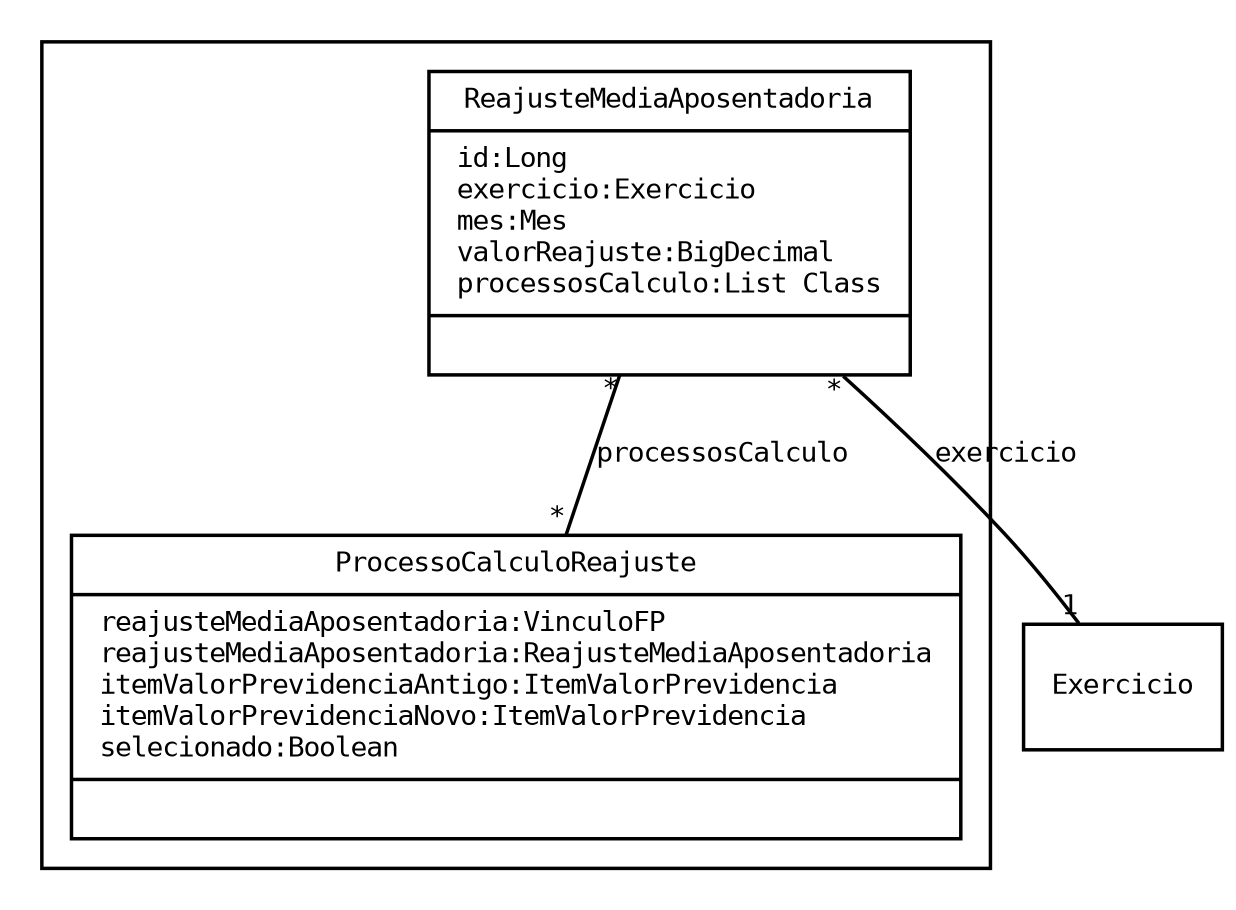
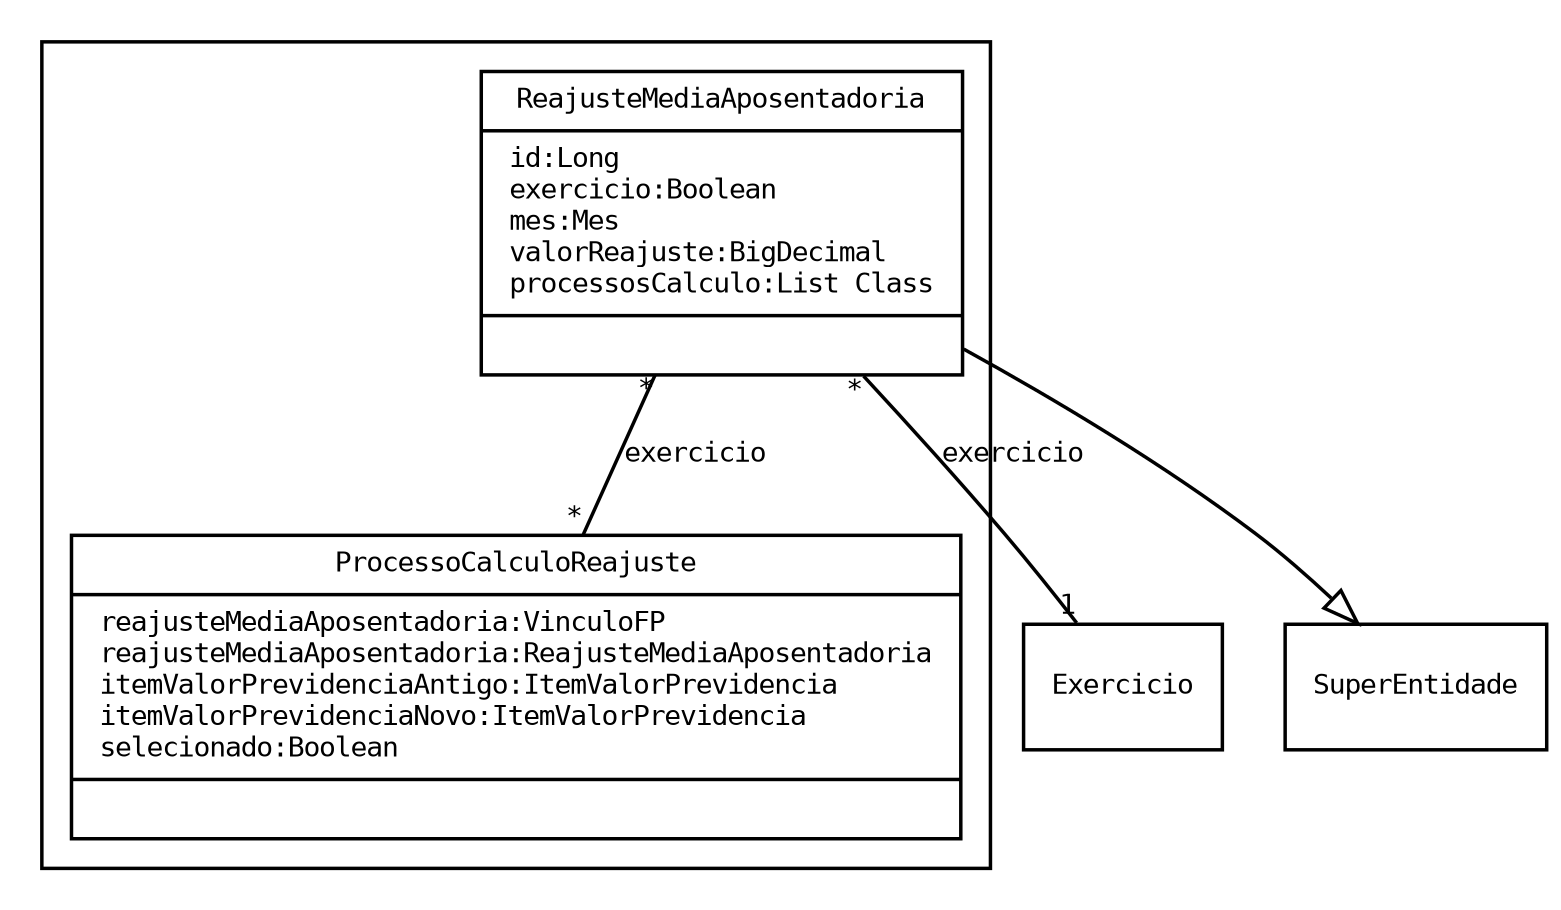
node "ReajusteMediaAposentadoria": text "exercicio:Exercicio" -> "exercicio:Boolean"
edge "ReajusteMediaAposentadoria" -- "ProcessoCalculoReajuste": label "processosCalculo" -> "exercicio"
node "SuperEntidade": added
